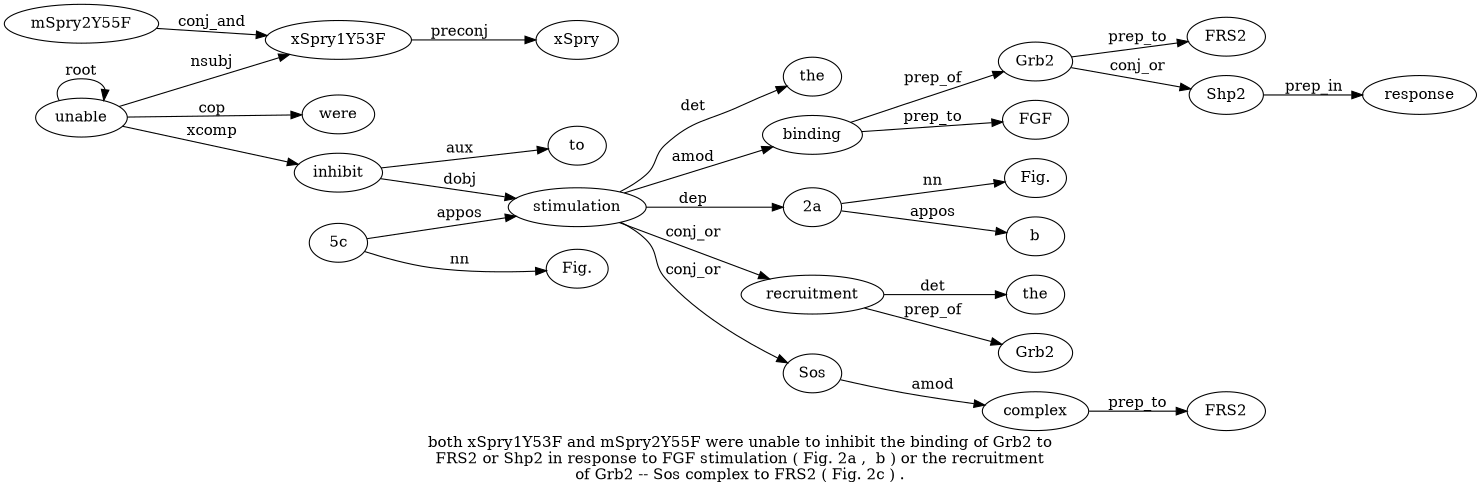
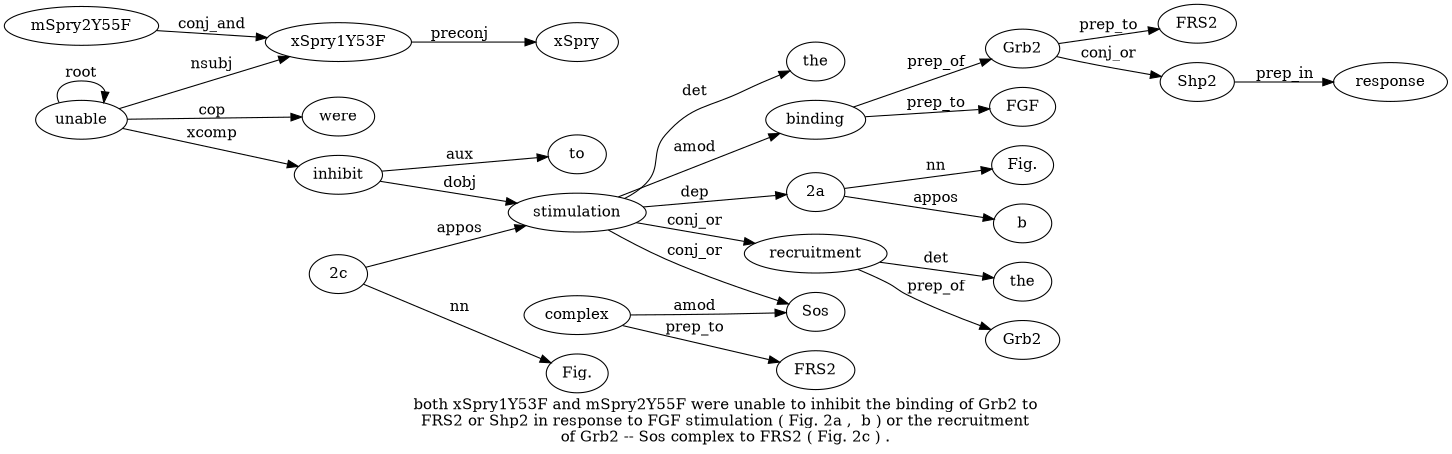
node "5c": label "5c" -> "2c"
edge "Sos" -> "complex": reversed
